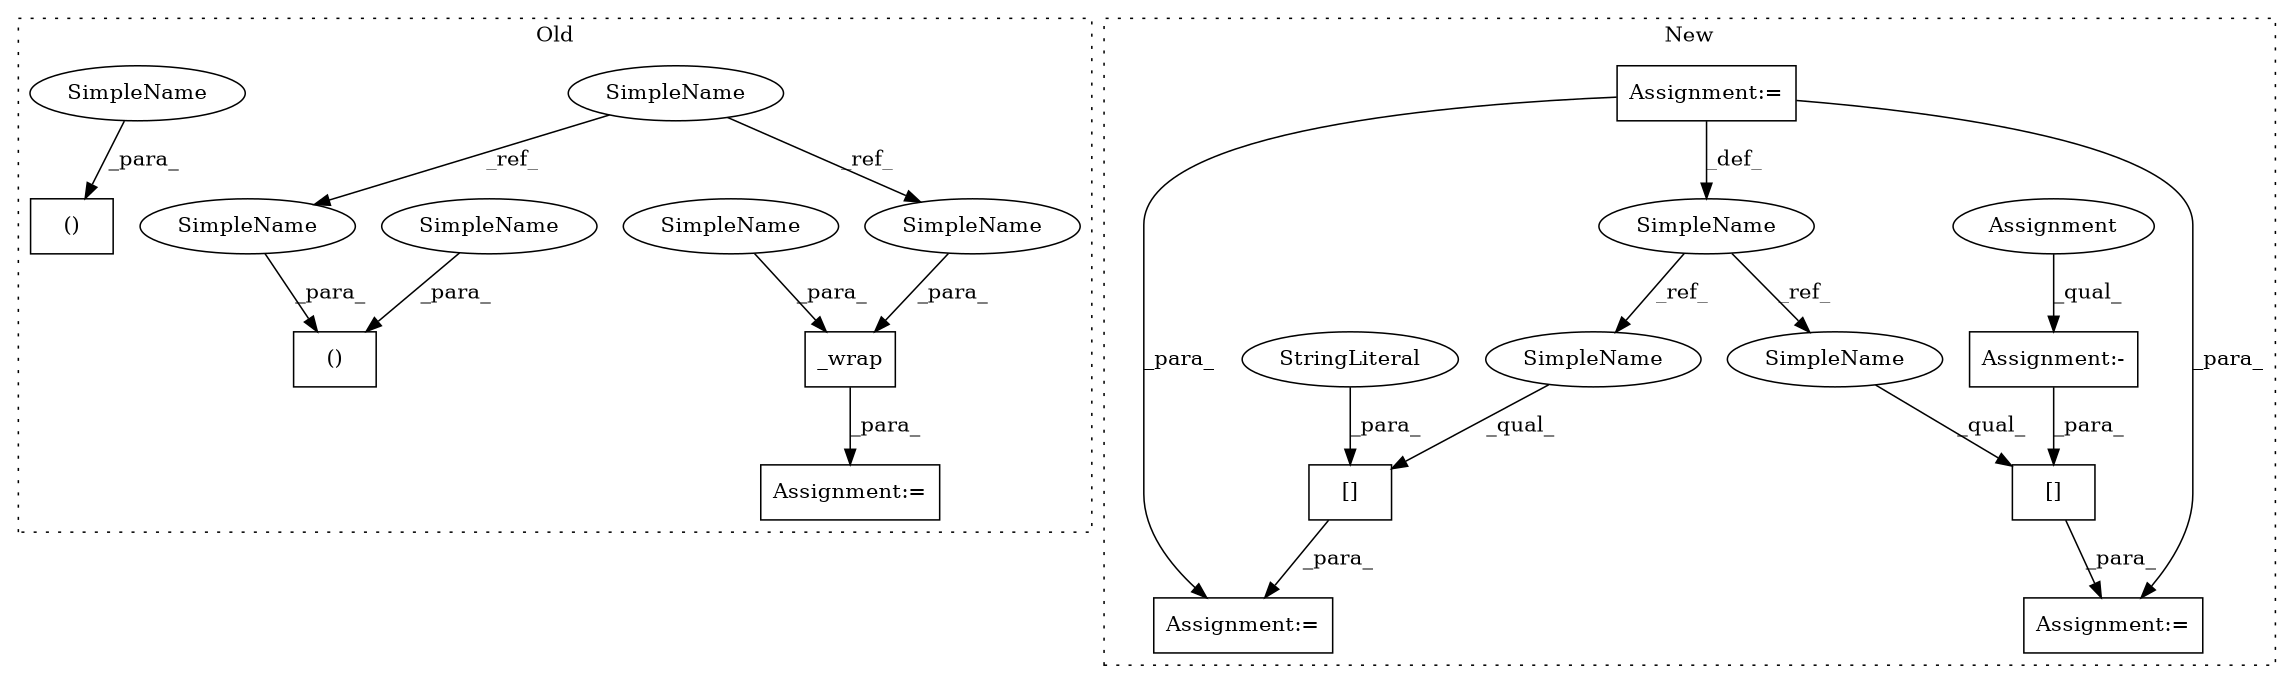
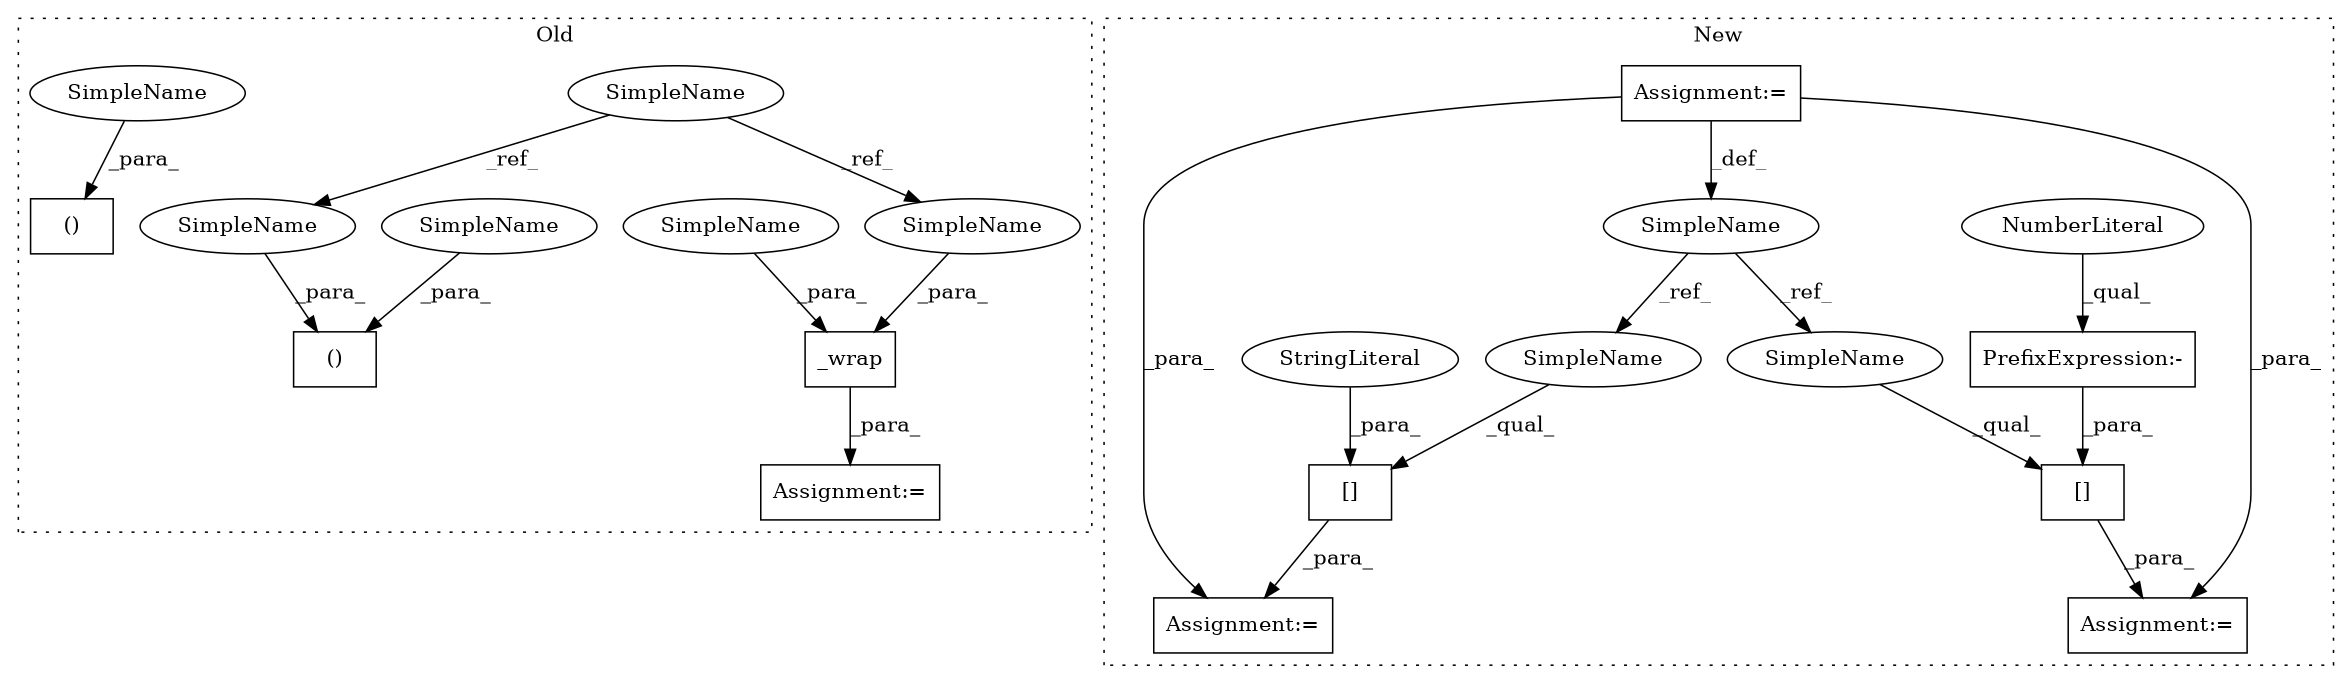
node "Assignment": label "Assignment" -> "NumberLiteral"
node "Assignment:-": label "Assignment:-" -> "PrefixExpression:-"
